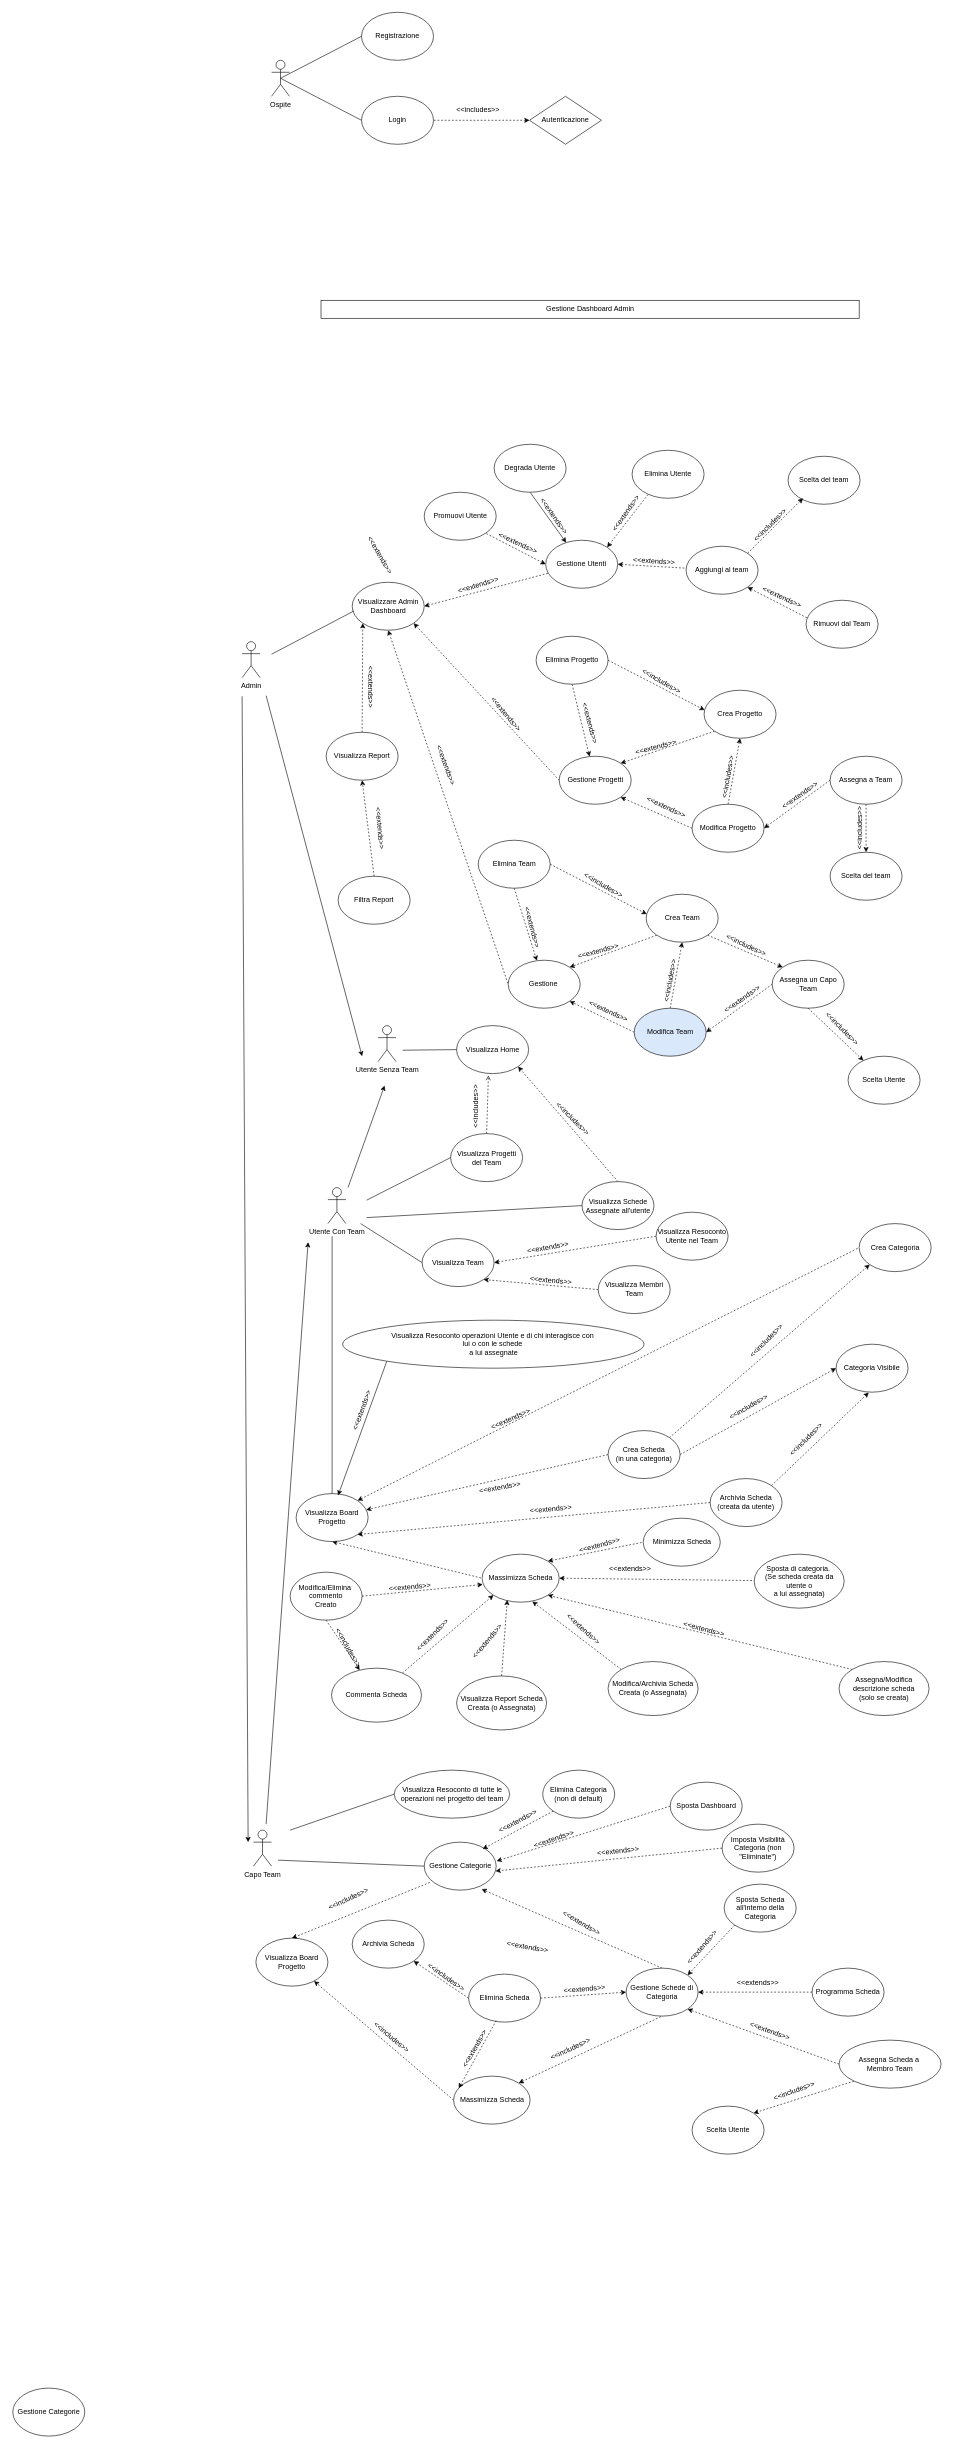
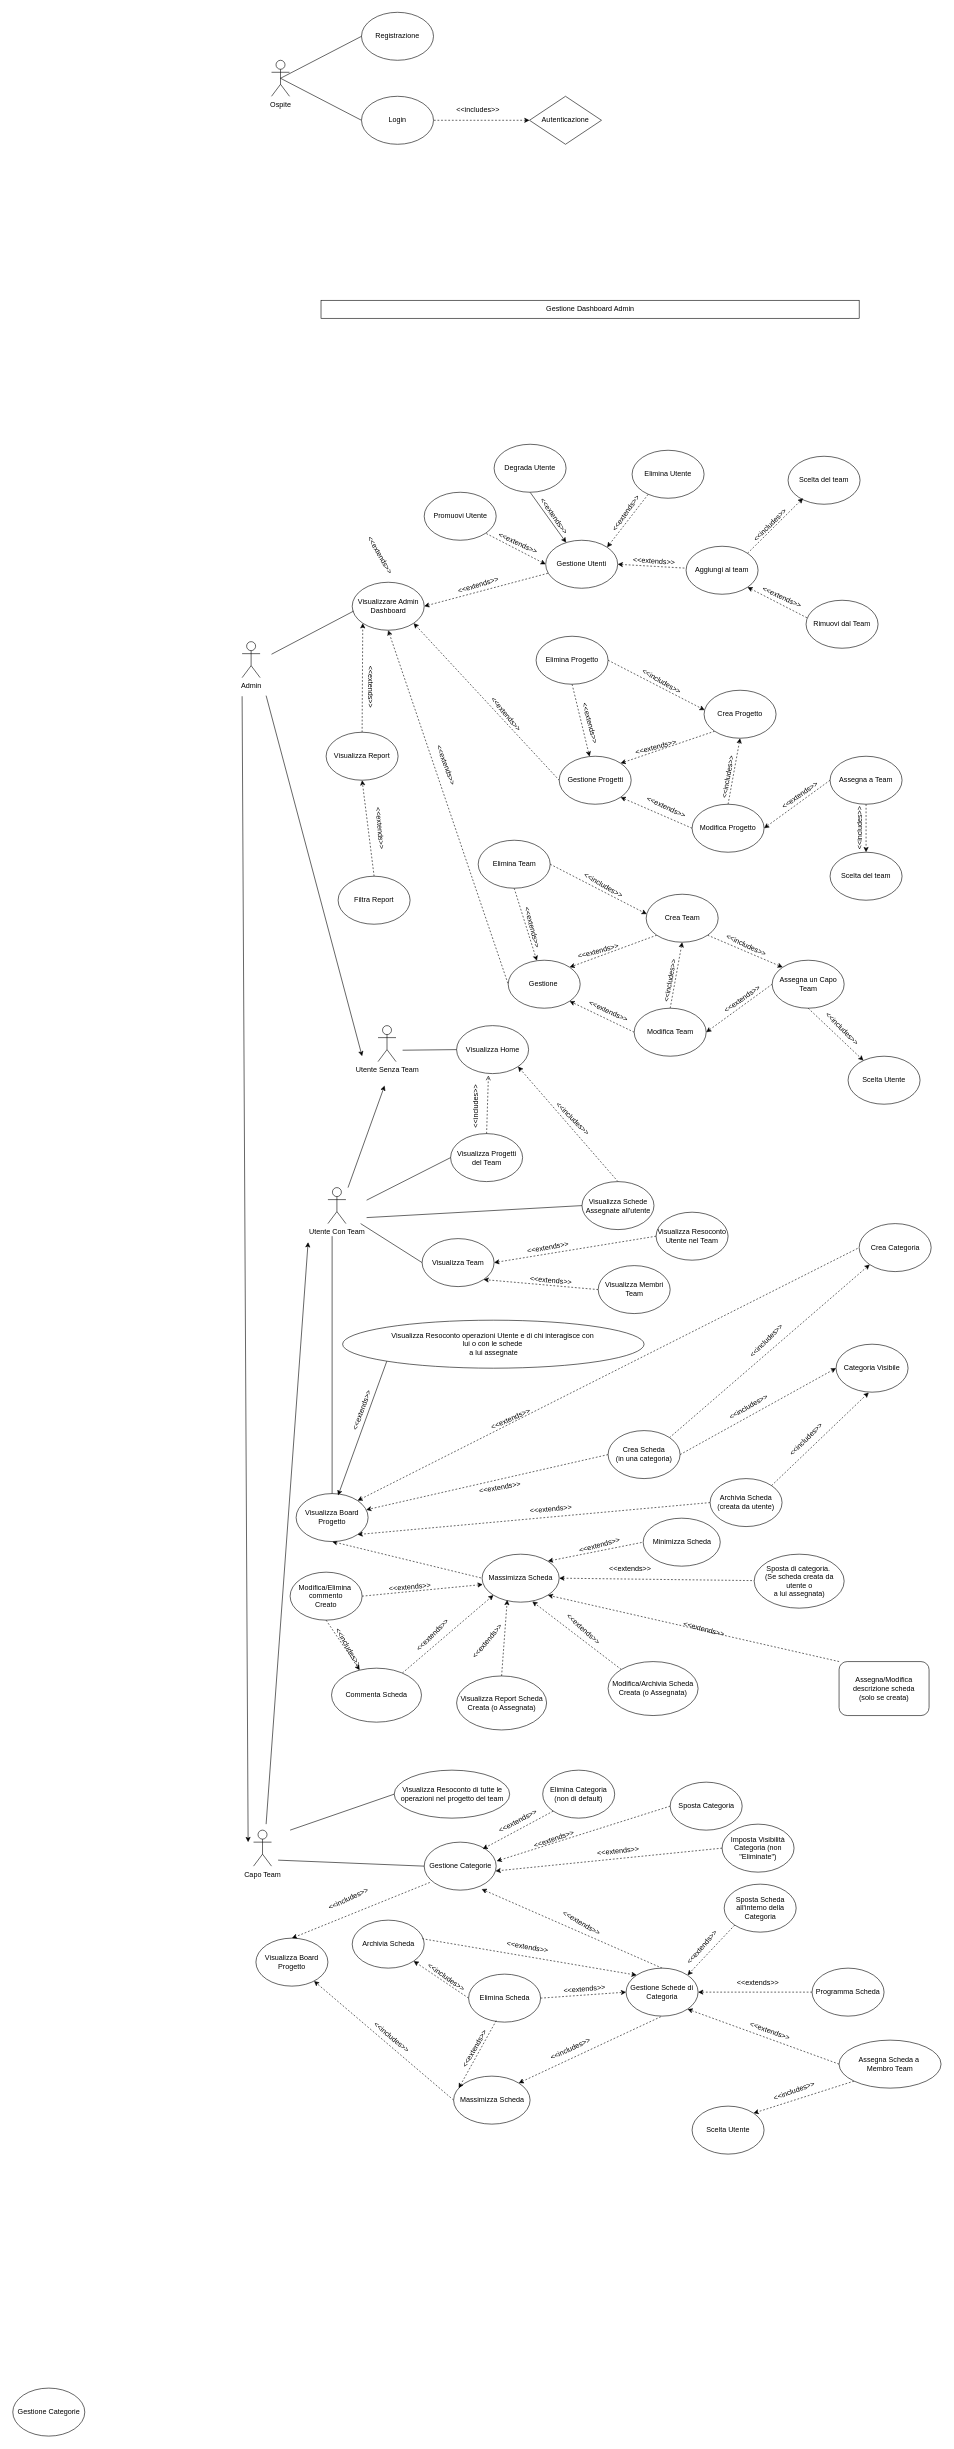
node "Modifica Team": fillcolor #dae8fc -> #ffffff
node "Assegna/Modifica descrizione scheda (solo se creata)": shape ellipse -> rounded rectangle
node "Sposta Dashboard": label "Sposta Dashboard" -> "Sposta Categoria"
edge "Archivia Scheda" -> "Gestione Schede di Categoria": added
